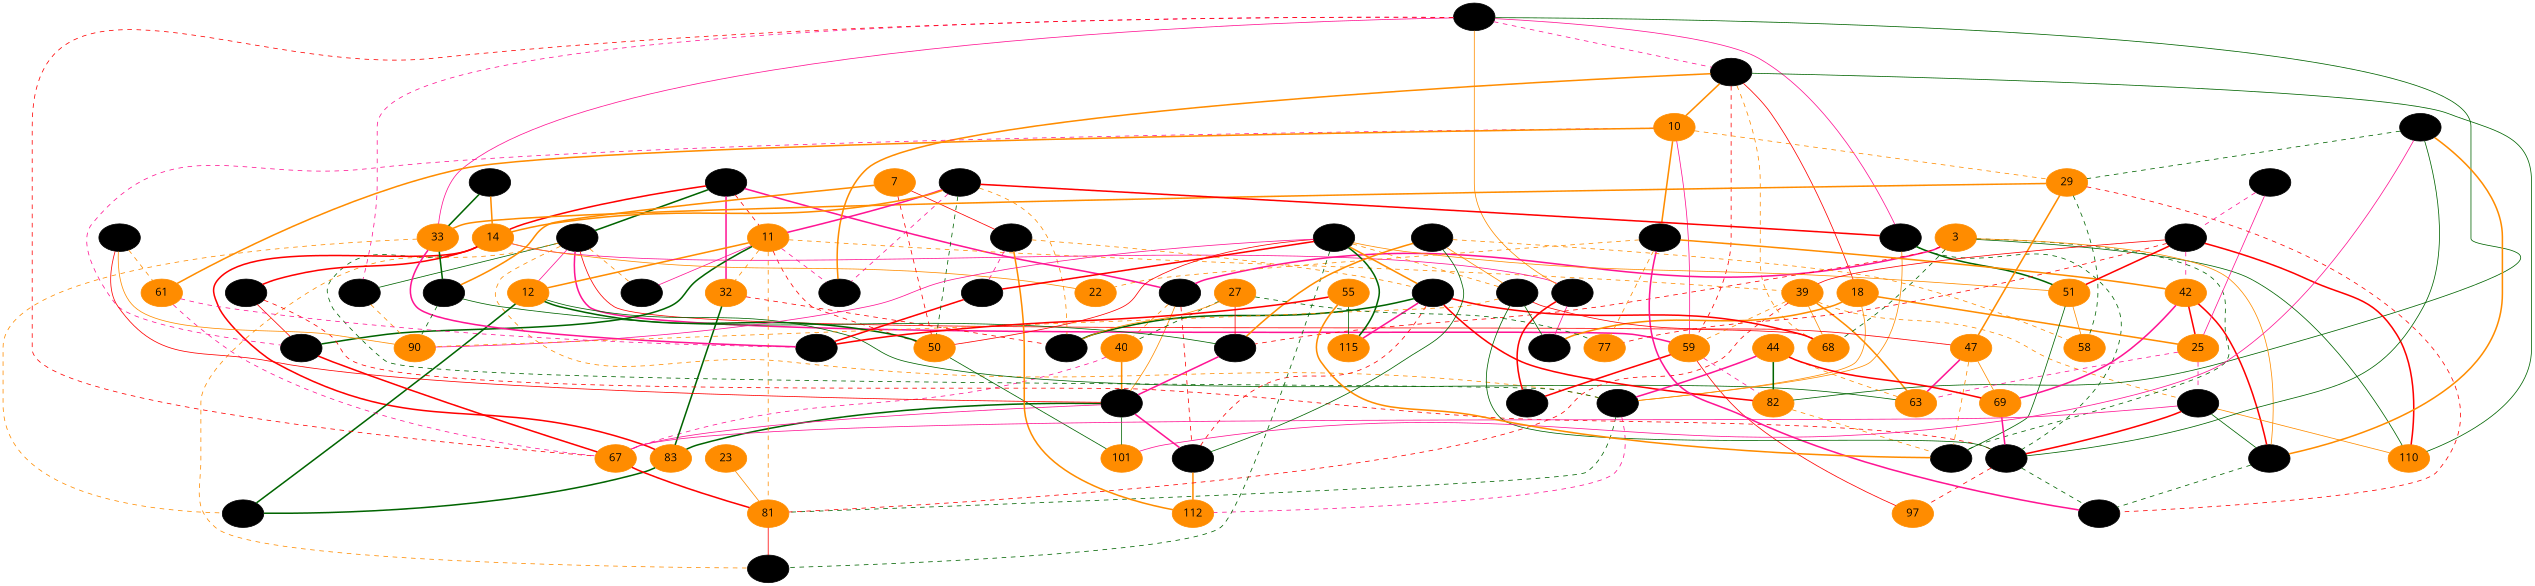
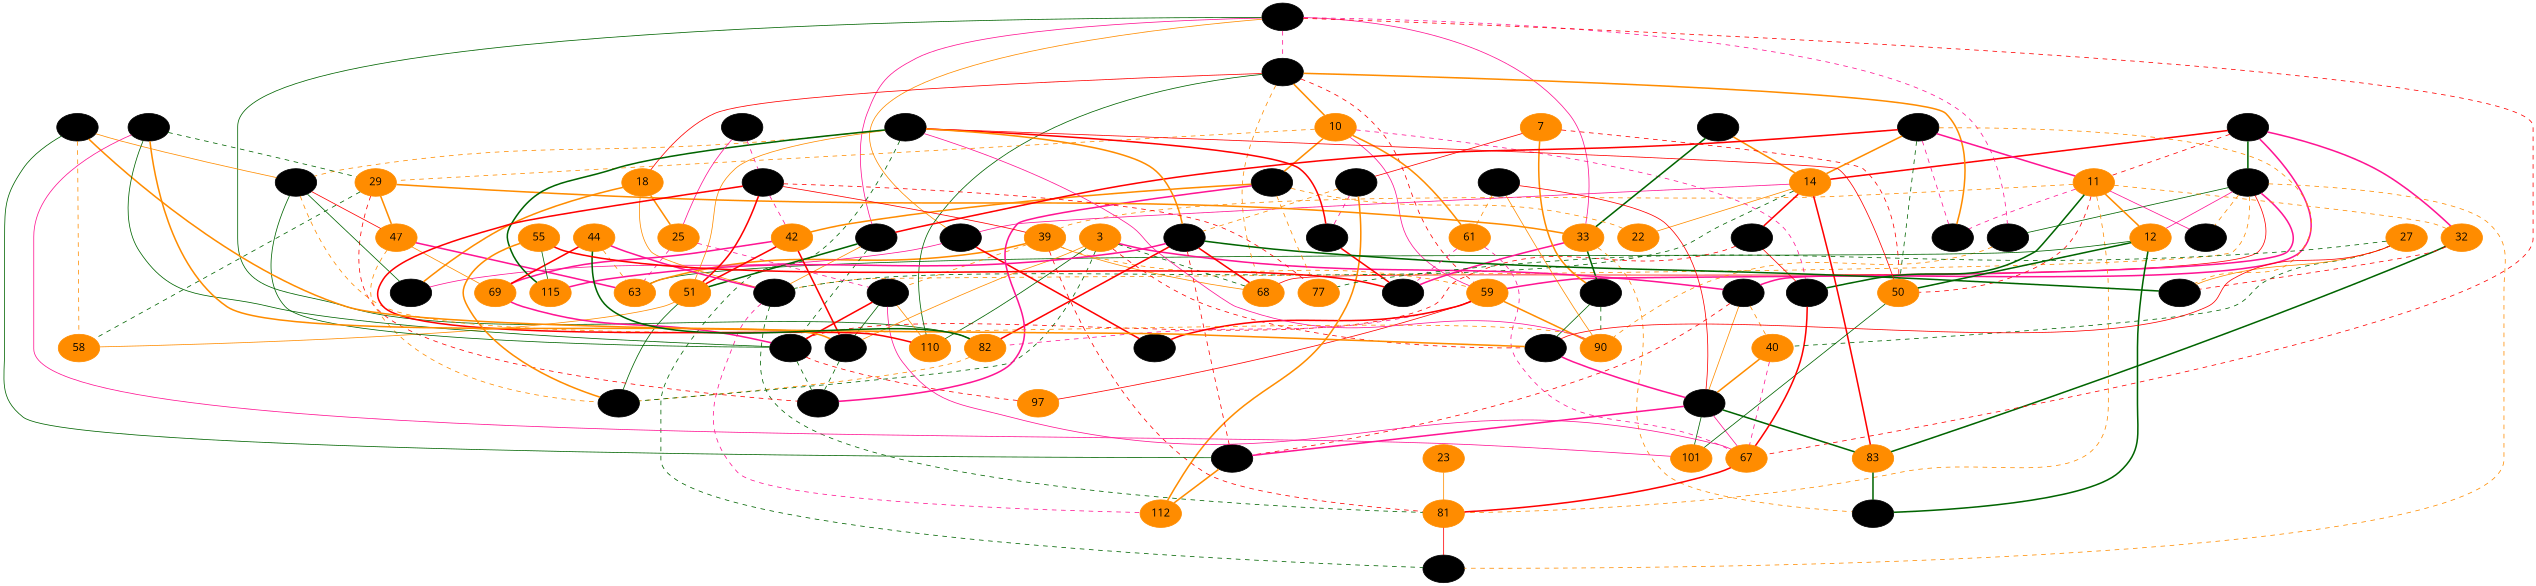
edge "59" -- "90": added
edge "42" -- "25": now "42" -- "51"
